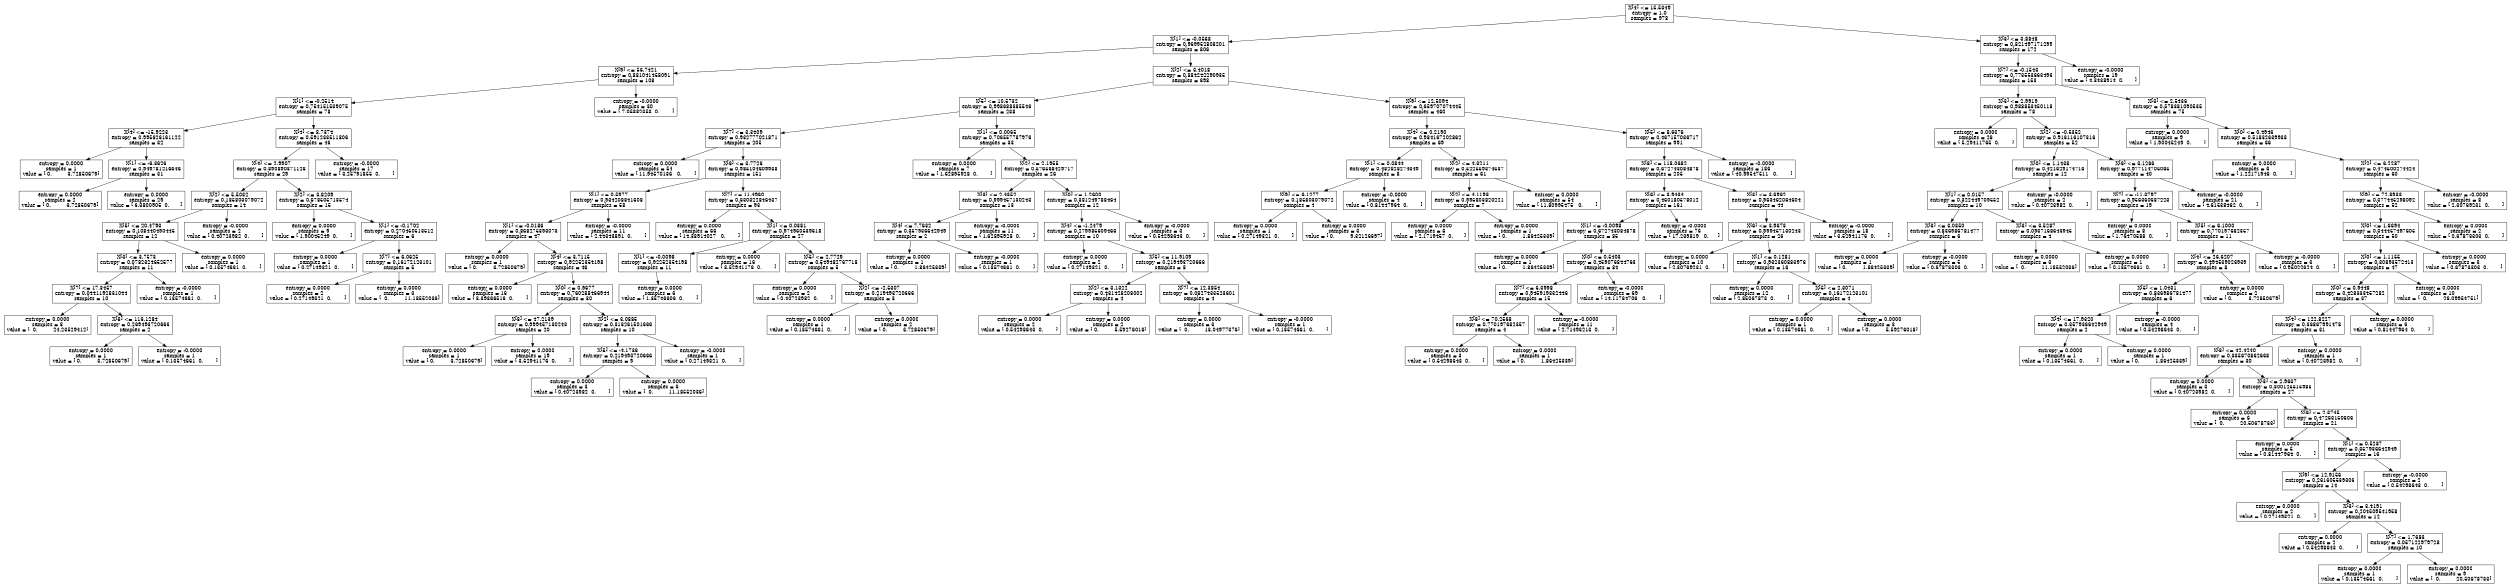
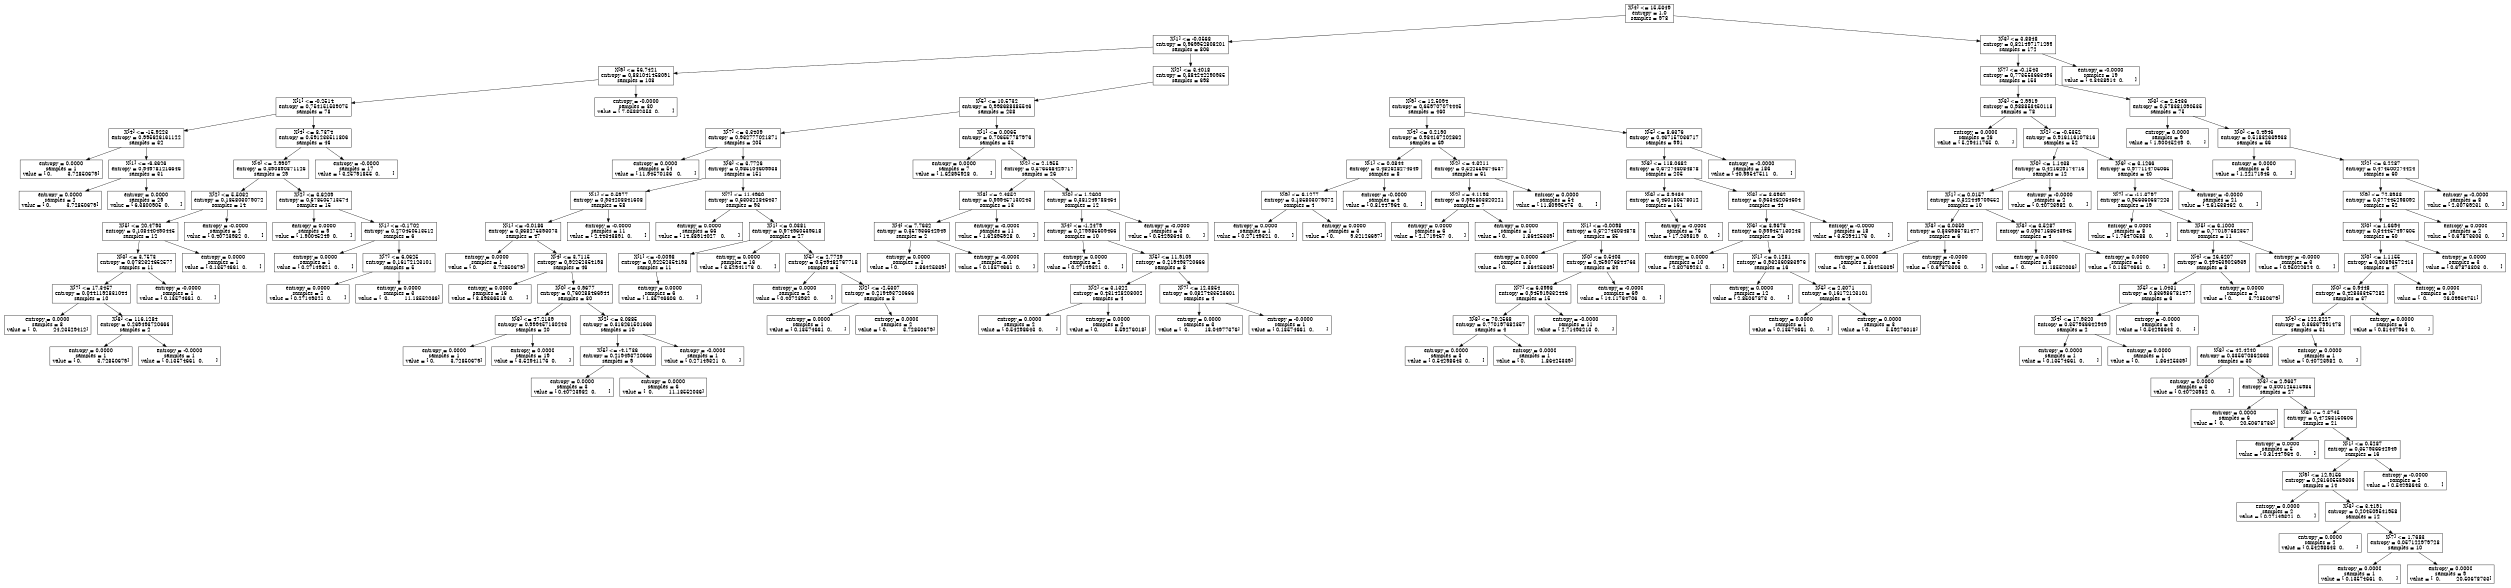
edge "X[2] <= 3.4018 entropy = 0.884242290935 samples = 698" -> "X[9] <= 12.5094 entropy = 0.659707074445 samples = 460": removed
edge "X[6] <= 3.9434 entropy = 0.460180578012 samples = 161" -> "X[1] <= -0.0098 entropy = 0.672743084878 samples = 85": removed
